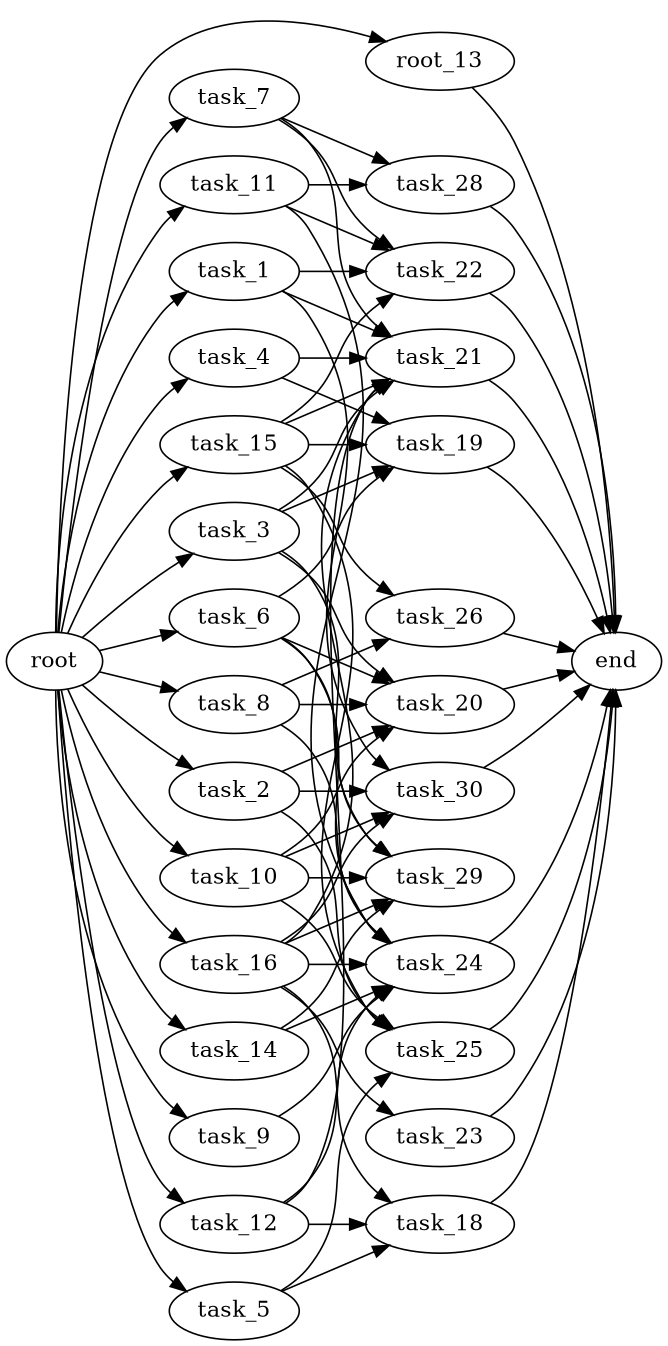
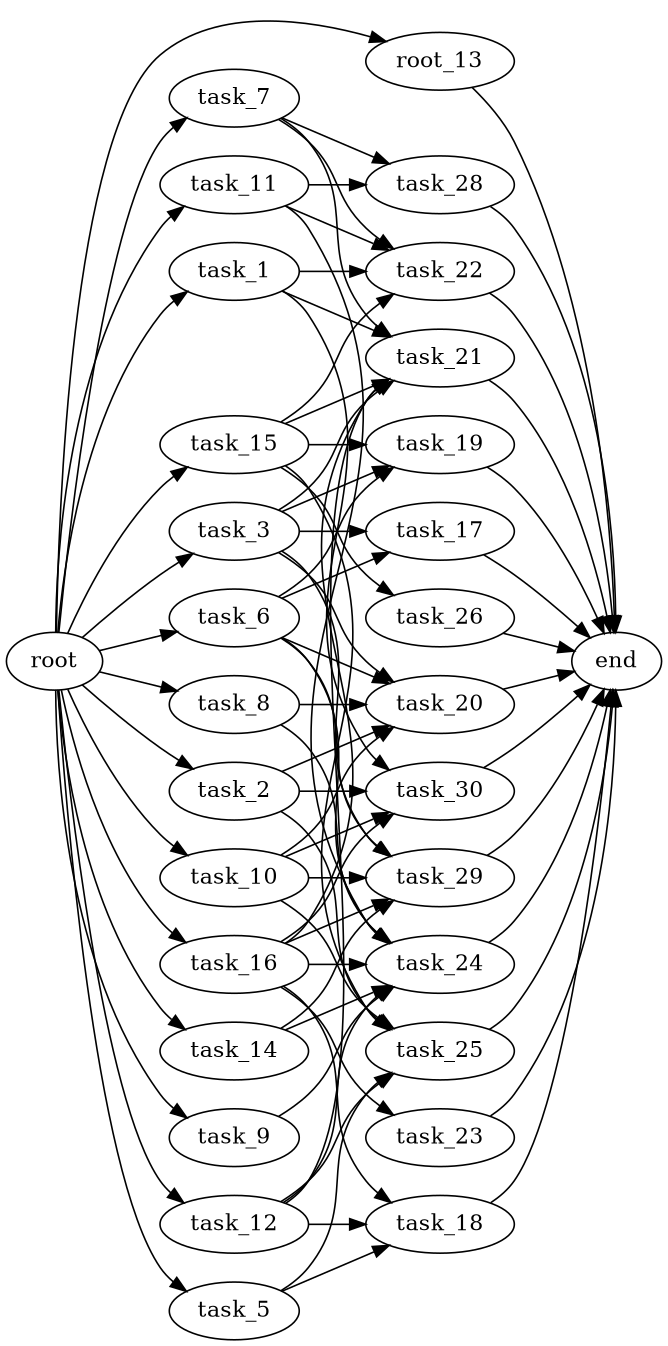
node "task_4": removed
node "task_17": added
edge "task_8" -> "task_26": removed
edge "task_29" -> "end": added
edge "task_12" -> "task_25": added
